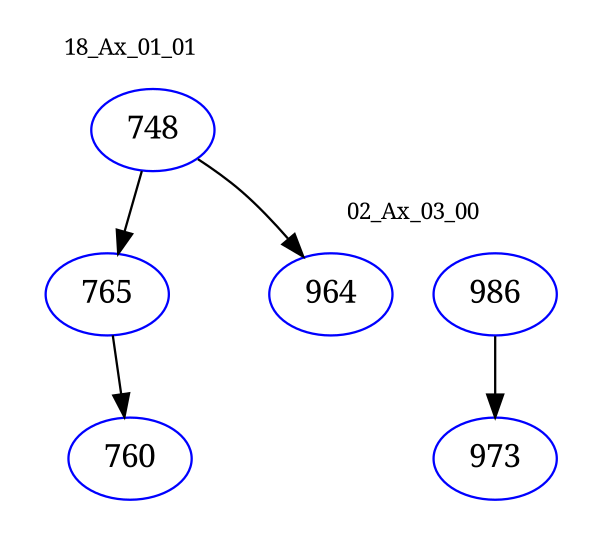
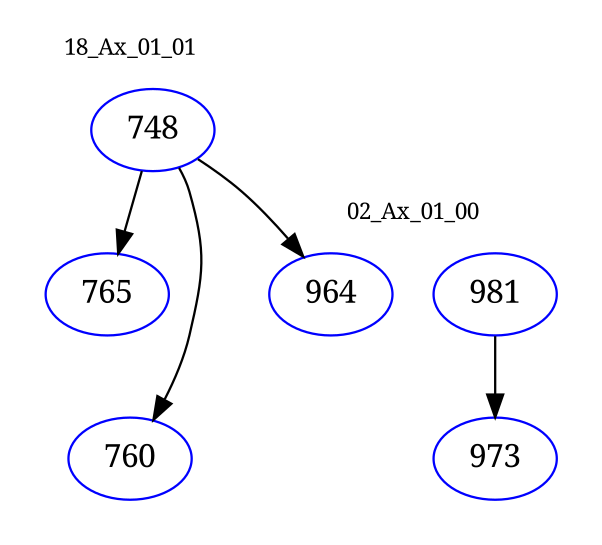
cluster "02_Ax_03_00": label "02_Ax_03_00" -> "02_Ax_01_00"
node "986": label "986" -> "981"
edge "765" -> "760": now "748" -> "760"
